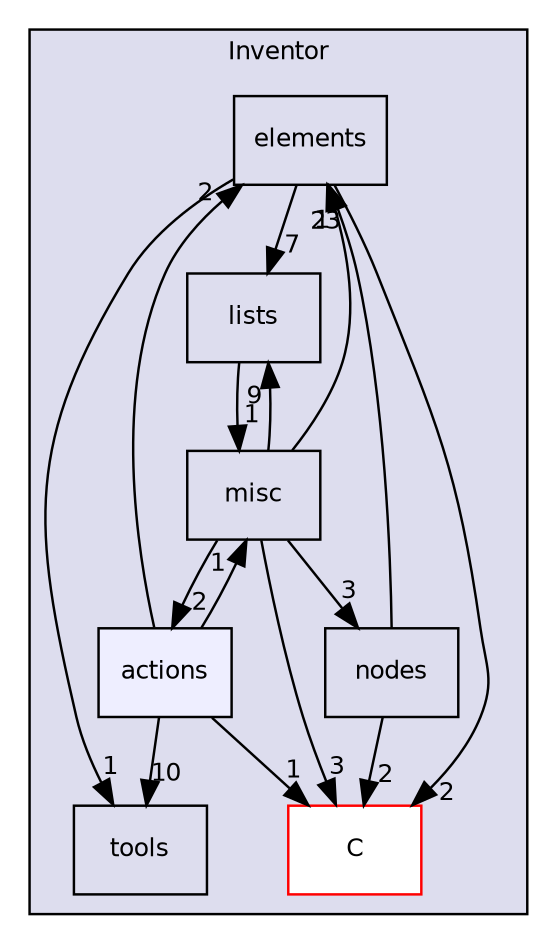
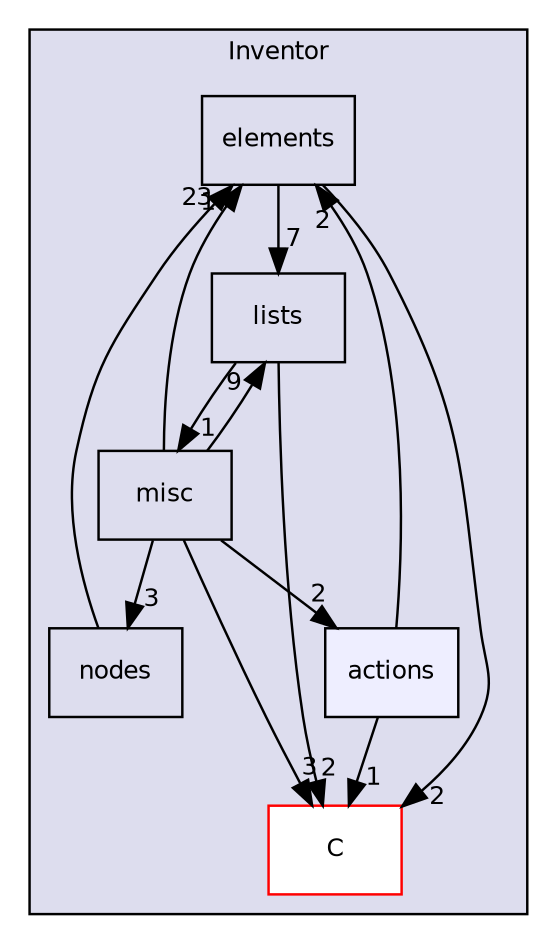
edge "actions" -> "misc": removed
edge "nodes" -> "C": now "lists" -> "C"
node "tools": removed
